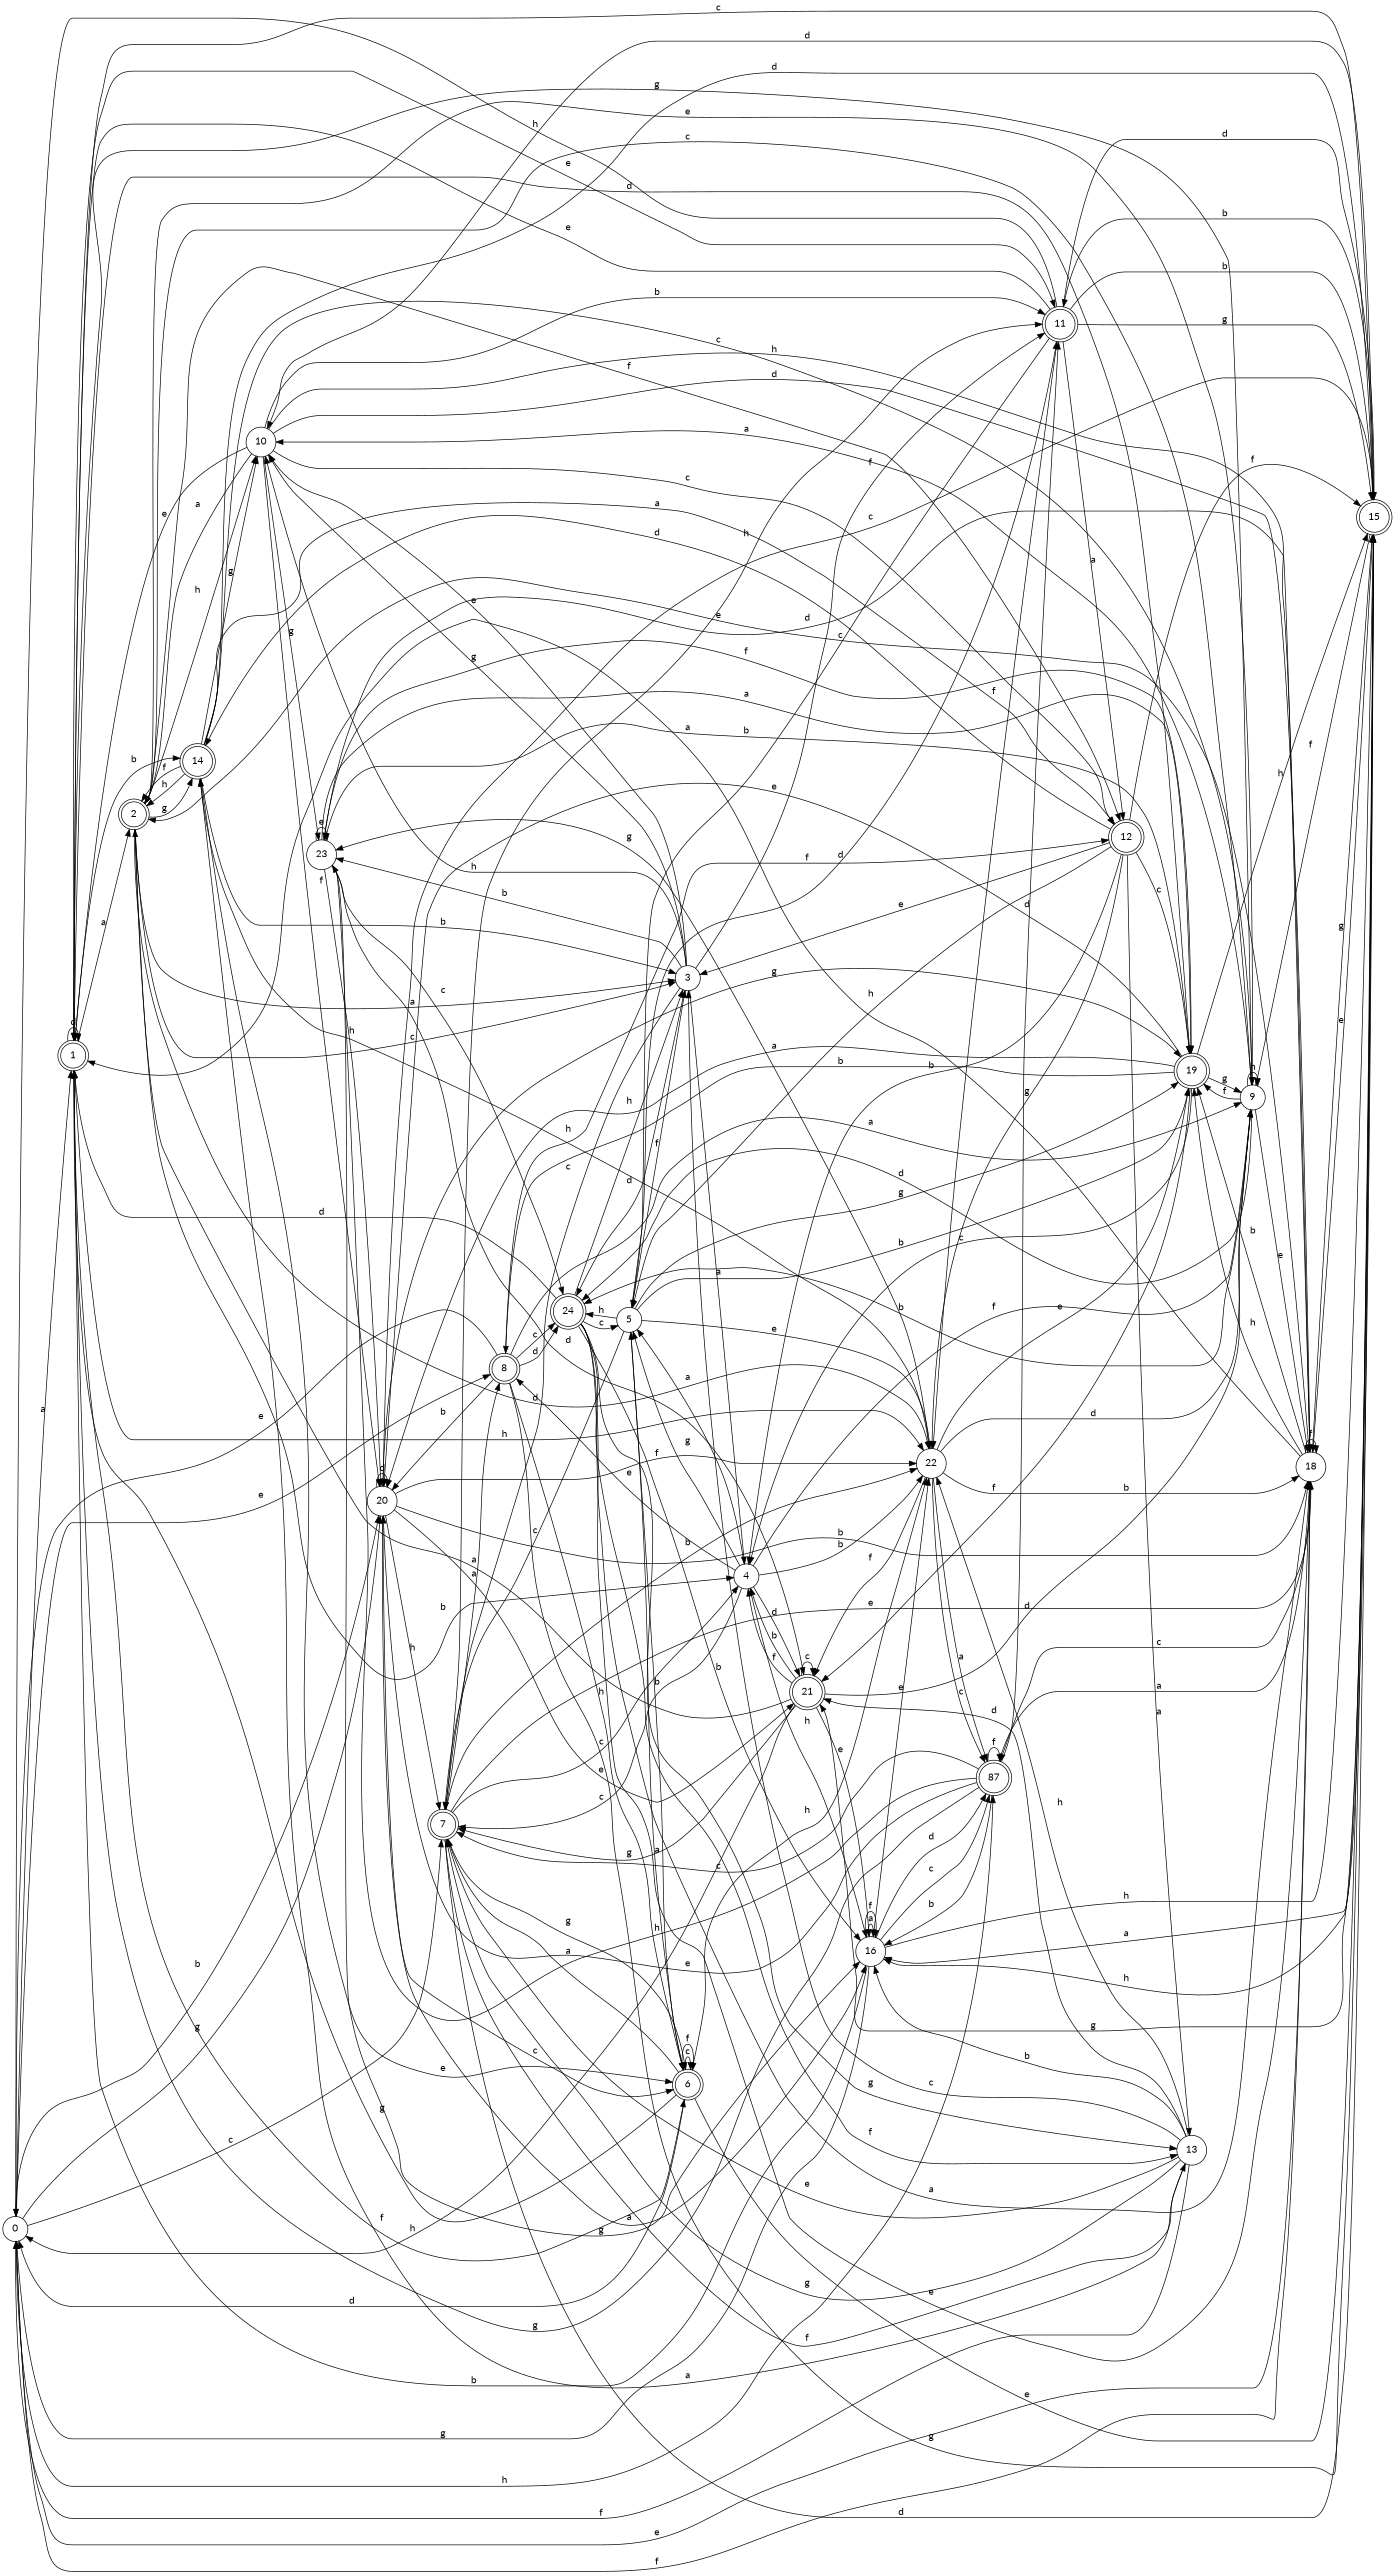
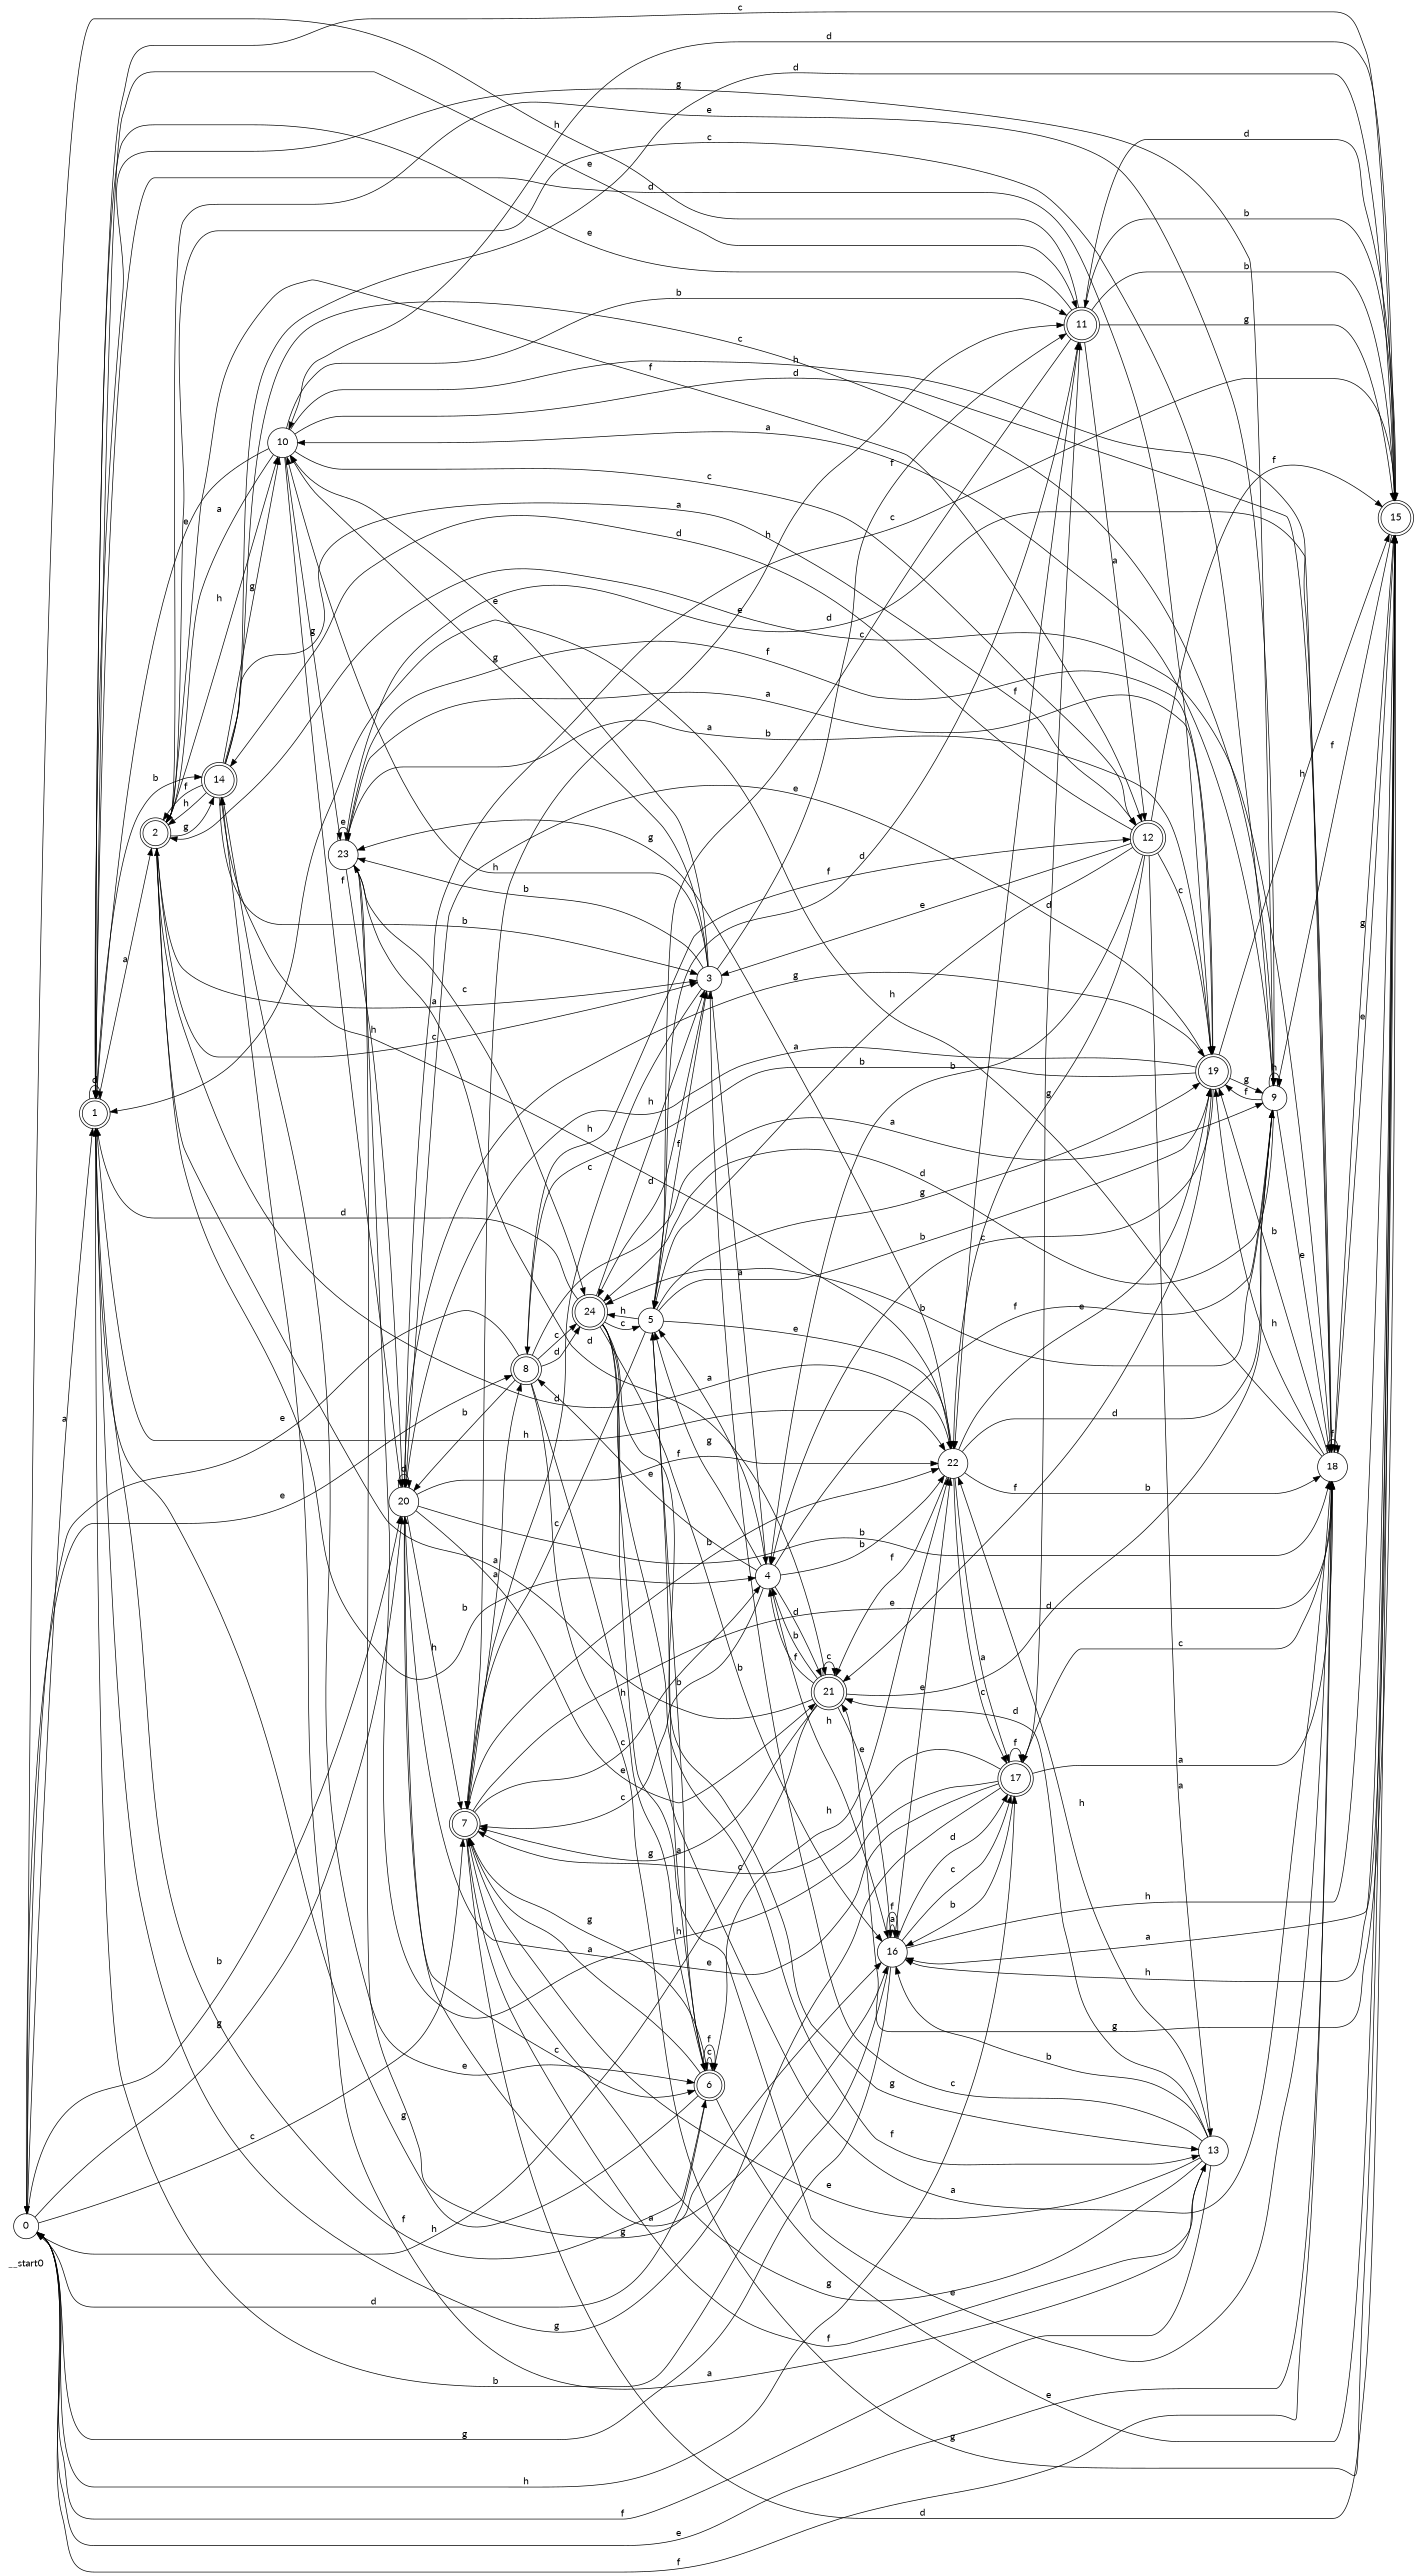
node "87": label "87" -> "17"
node "__start0": added
